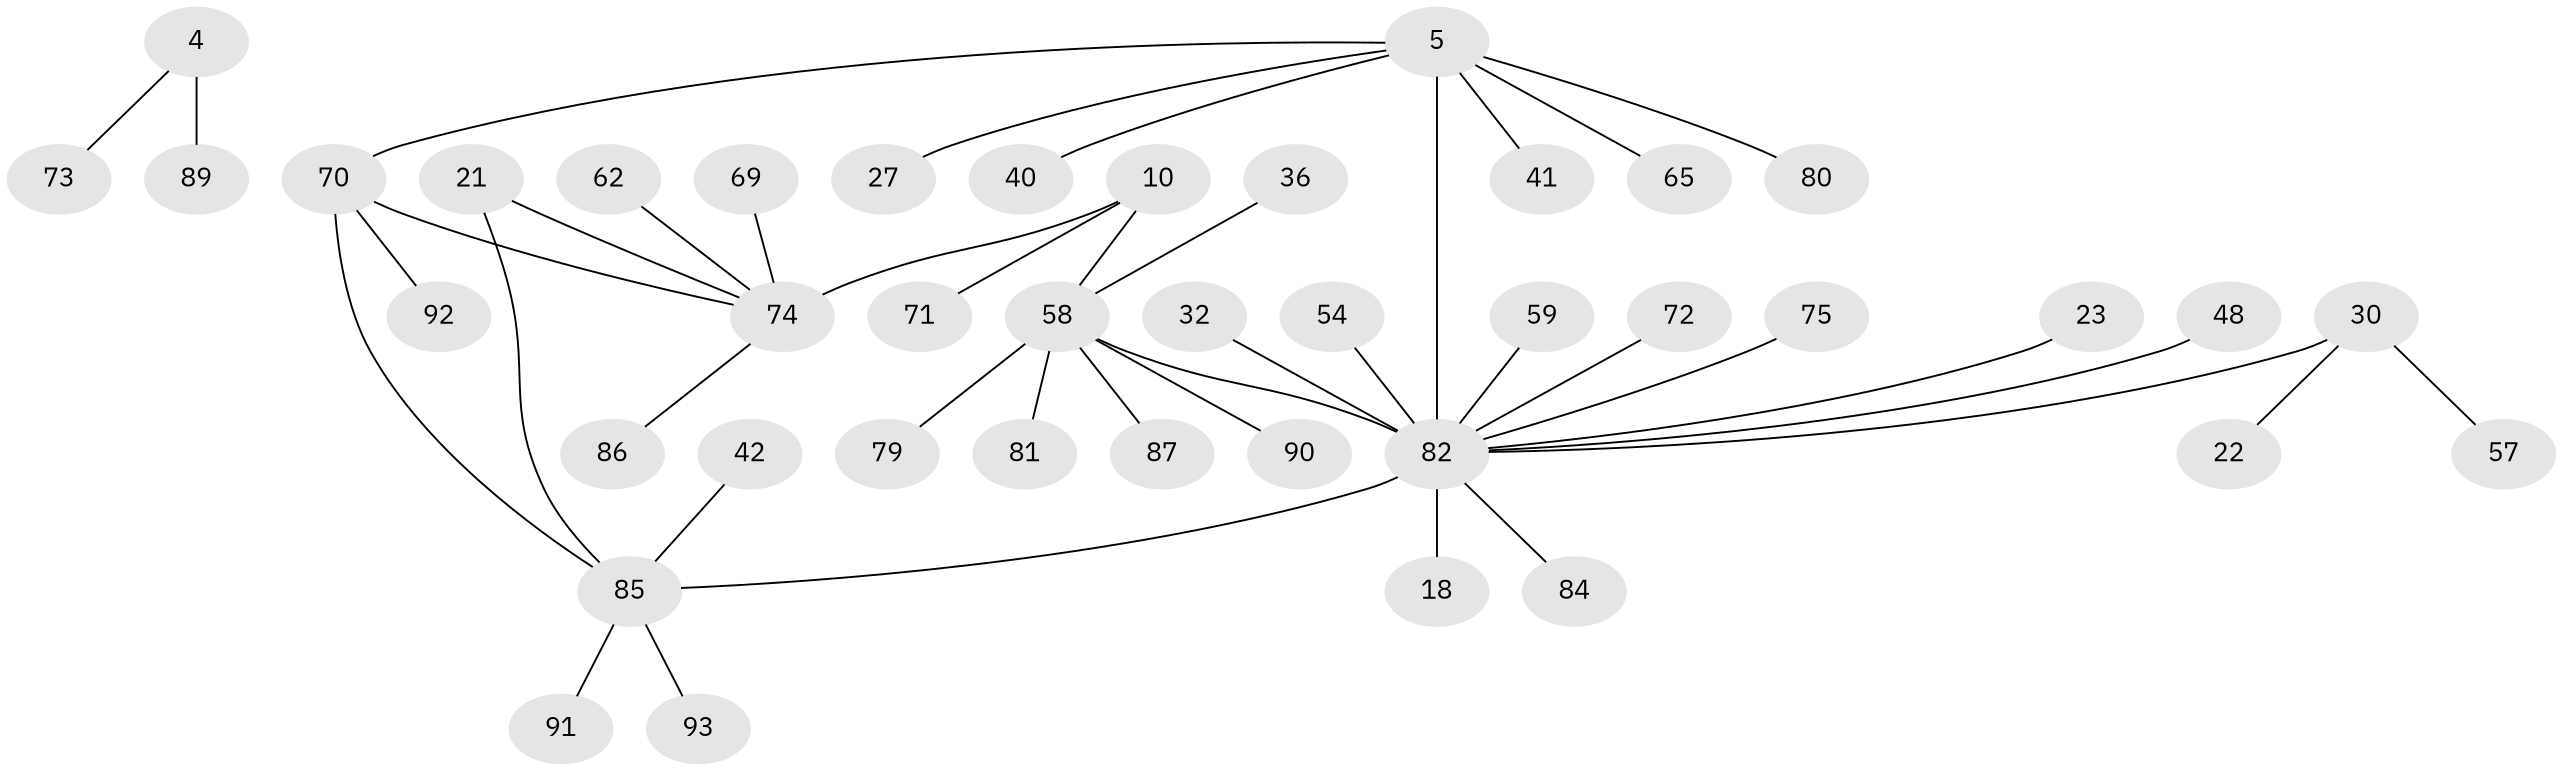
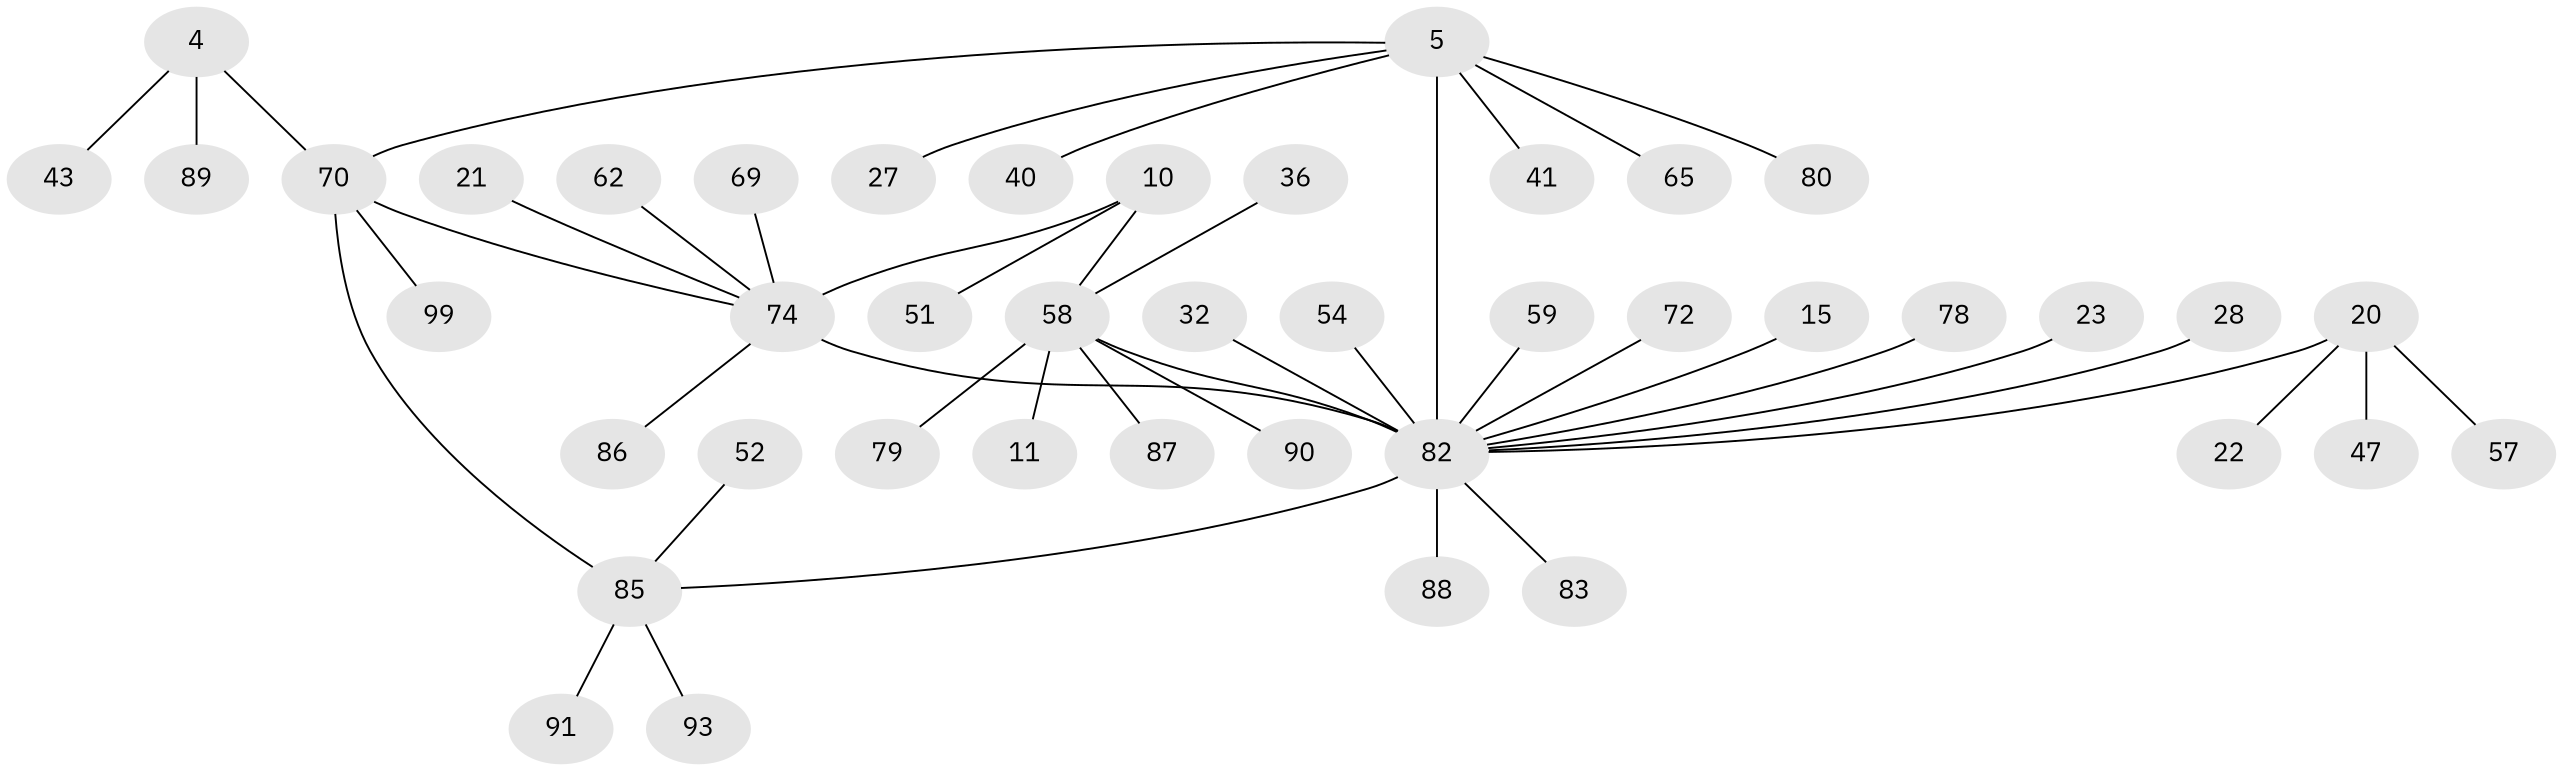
edge "4" -- "70": added
node "73": label "73" -> "43"
node "92": label "92" -> "99"
node "71": label "71" -> "51"
node "75": label "75" -> "15"
node "78": added
node "48": label "48" -> "28"
node "30": label "30" -> "20"
edge "74" -- "82": added
edge "21" -- "85": removed
node "42": label "42" -> "52"
node "81": label "81" -> "11"
node "47": added
node "18": label "18" -> "88"
node "84": label "84" -> "83"
